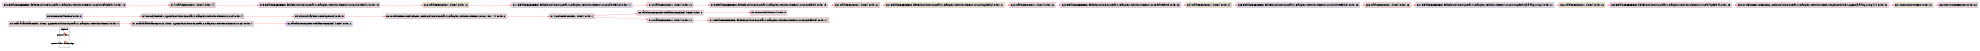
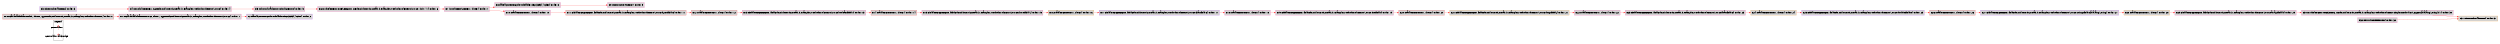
edge "#31 LineNumber[line=88] Order: 31" -> "#32 Return[OP=RETURN] Order: 32": reversed
node "#12 Load[OP=ALOAD_1, slot=1] Order: 12": added
